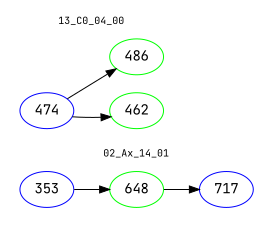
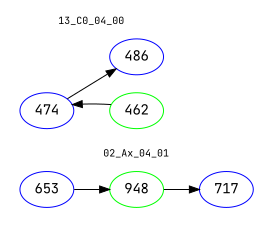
node "486": color green -> blue
edge "474" -> "462": reversed
cluster "02_Ax_14_01": label "02_Ax_14_01" -> "02_Ax_04_01"
node "353": label "353" -> "653"
node "648": label "648" -> "948"
